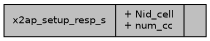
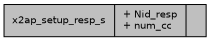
node "x2ap_setup_resp_s": text "+ Nid_cell" -> "+ Nid_resp"
